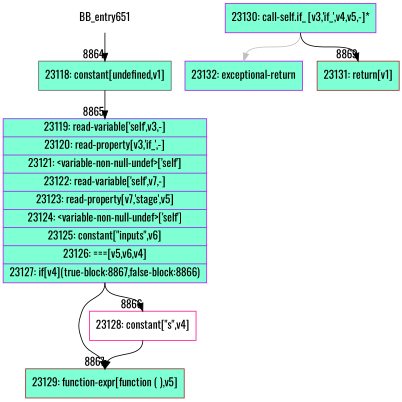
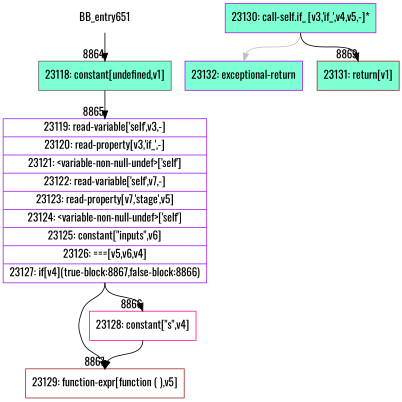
node "23119: read-variable['self',v3,-]": fillcolor aquamarine -> white
node "23129: function-expr[function ( ),v5]": fillcolor aquamarine -> white
